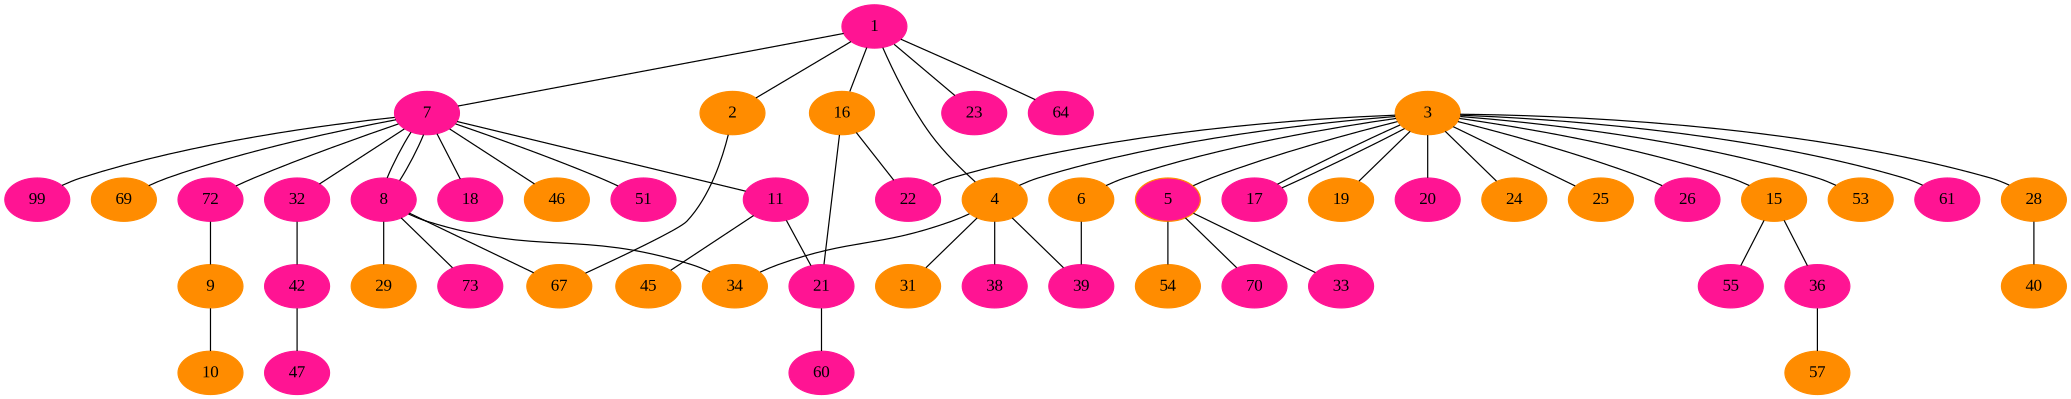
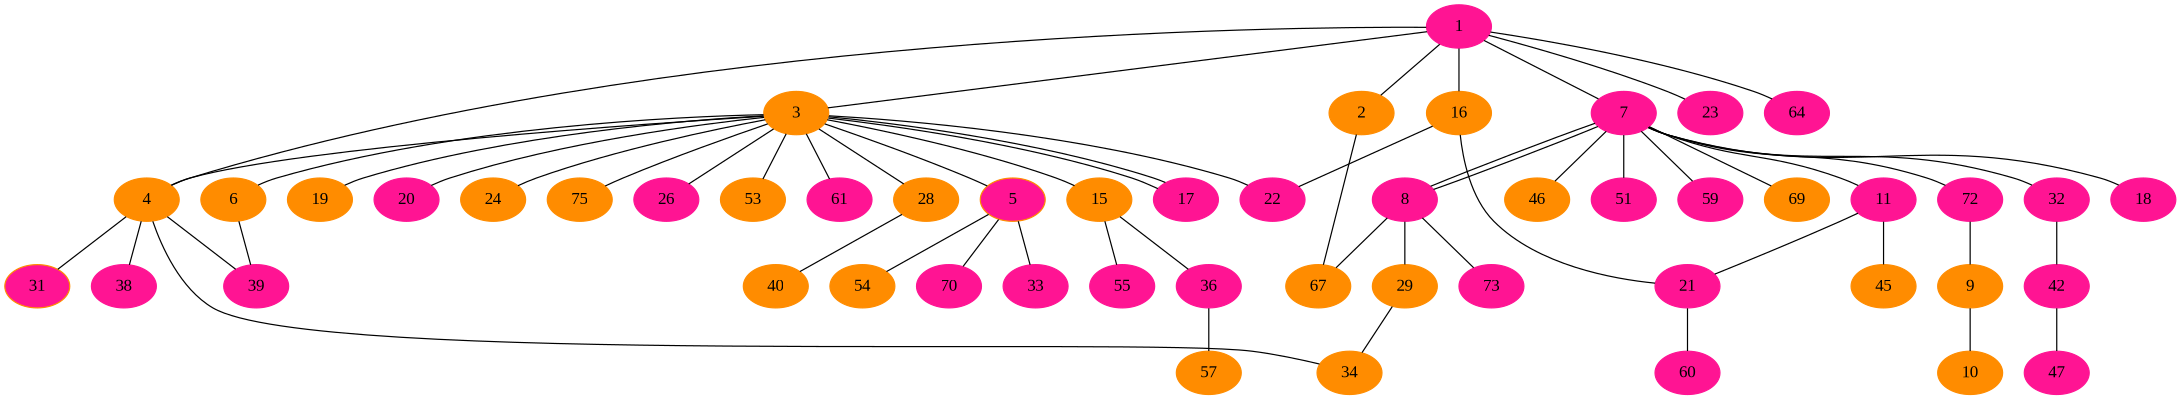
edge "1" -- "3": added
node "99": label "99" -> "59"
node "25": label "25" -> "75"
edge "8" -- "34": now "29" -- "34"
node "31": fillcolor darkorange -> deeppink
